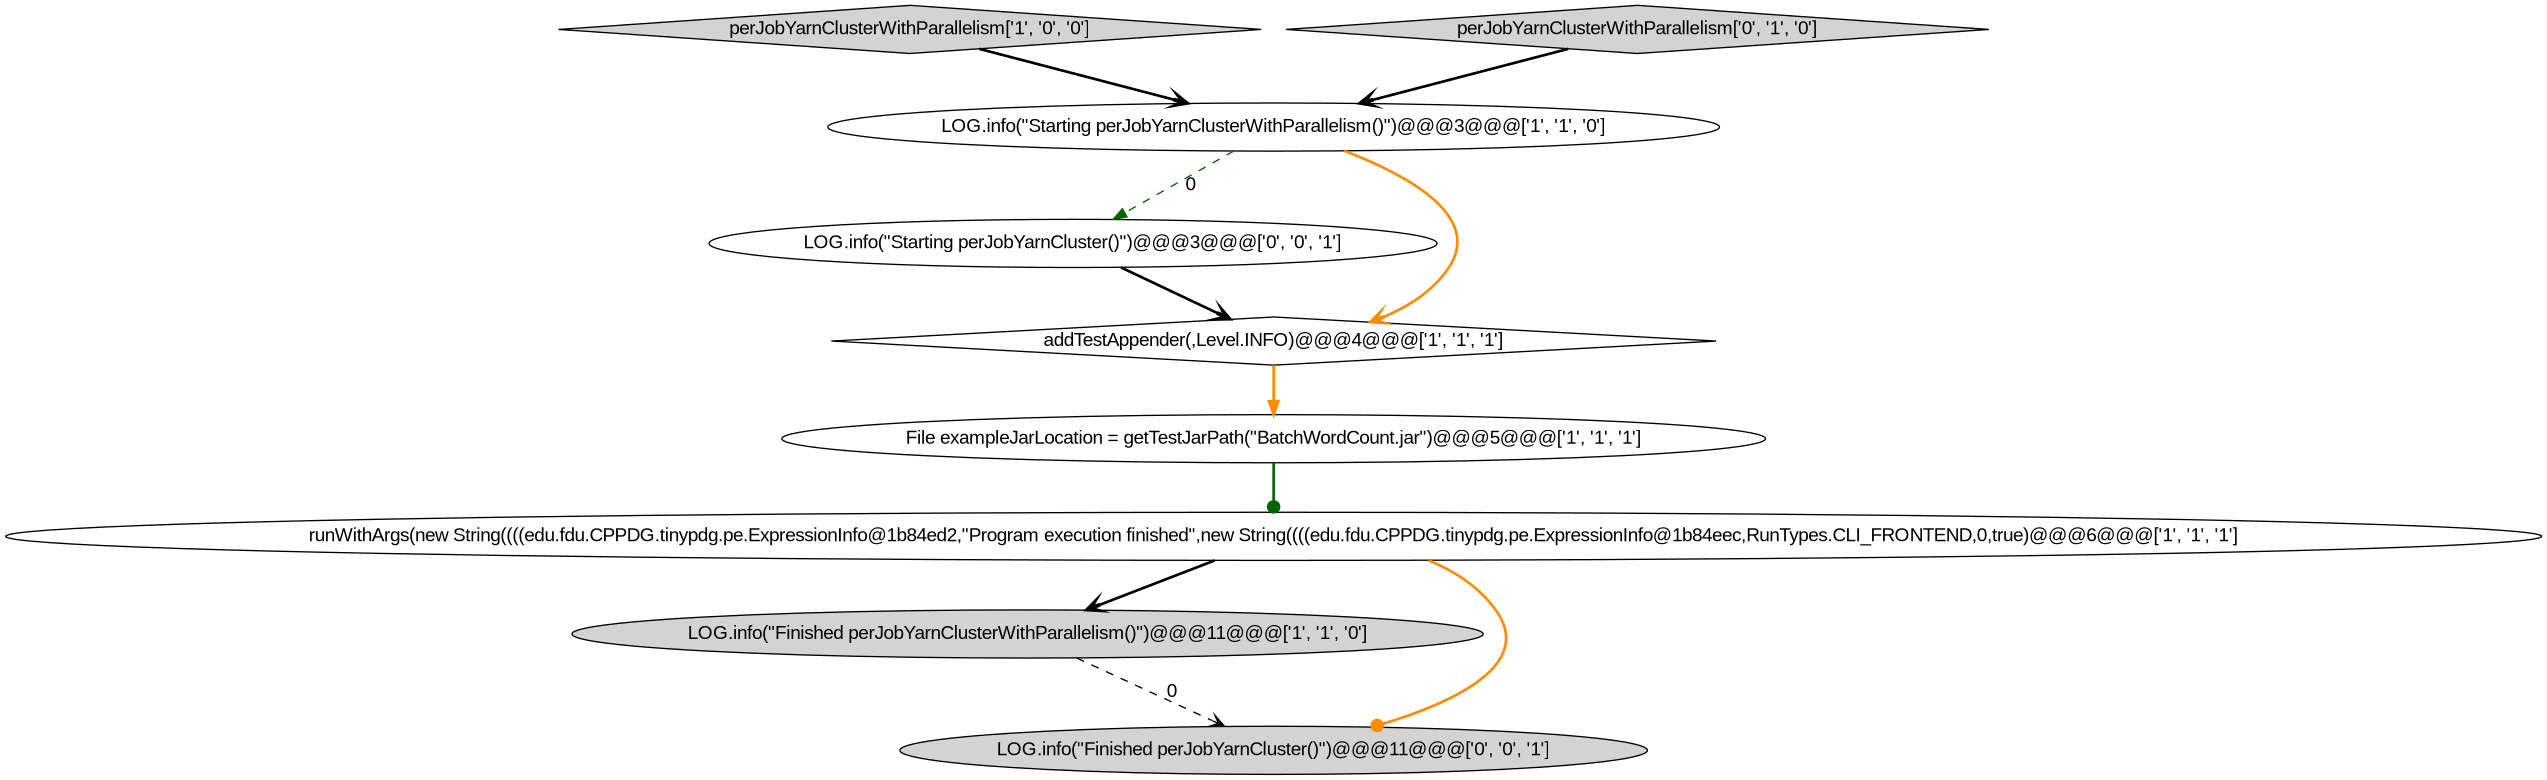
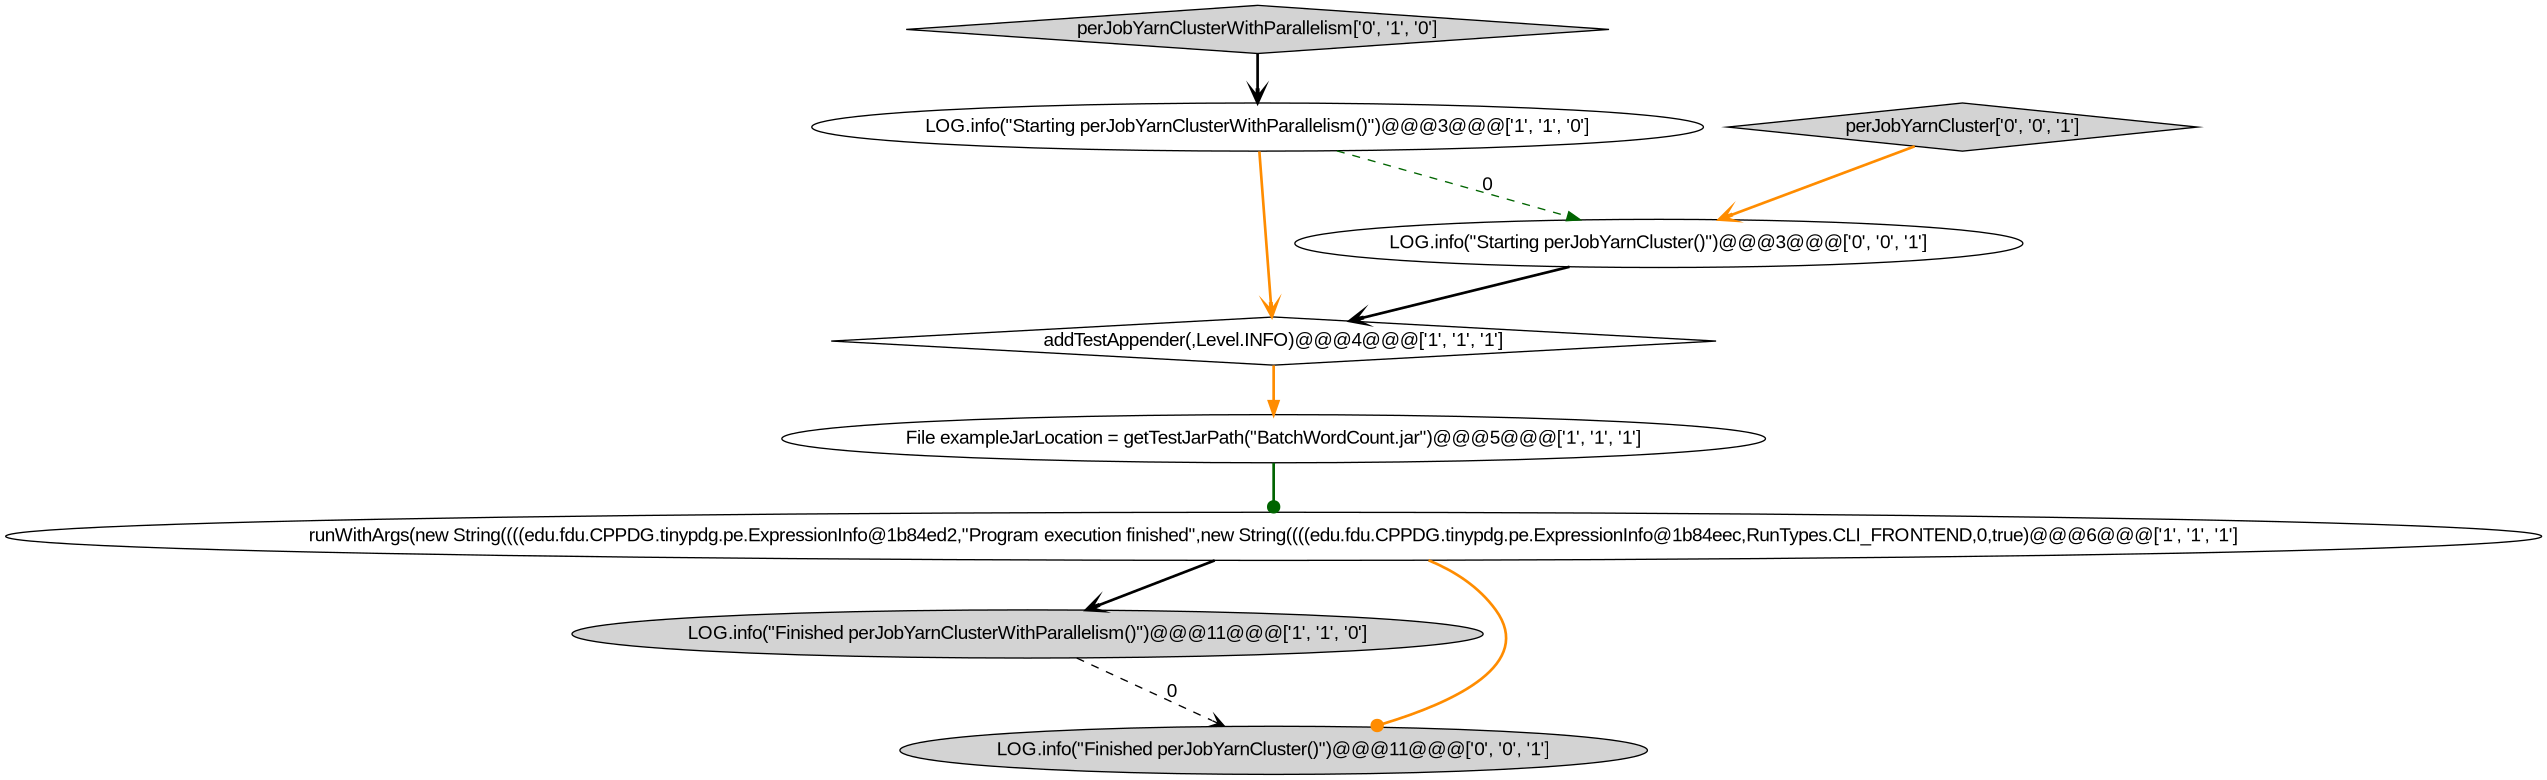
node "perJobYarnClusterWithParallelism['1', '0', '0']": removed
node "perJobYarnCluster['0', '0', '1']": added
